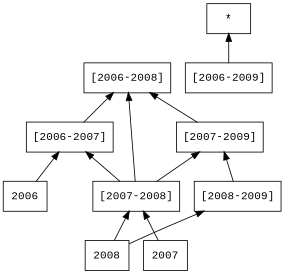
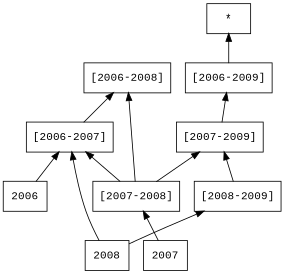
edge "[2007-2009]" -> "[2006-2008]": now "[2007-2009]" -> "[2006-2009]"
edge "2008" -> "[2007-2008]": now "2008" -> "[2006-2007]"
